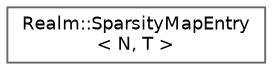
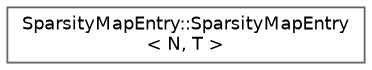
node "Realm::SparsityMapEntry < N, T >": label "Realm::SparsityMapEntry < N, T >" -> "SparsityMapEntry::SparsityMapEntry < N, T >"
